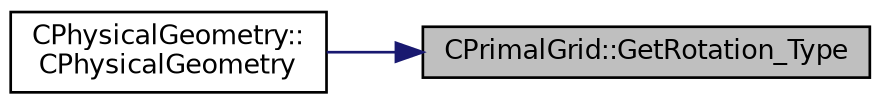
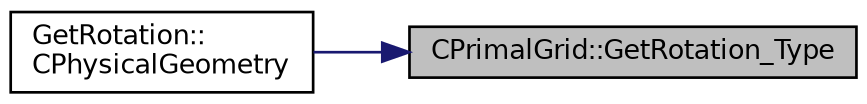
node "CPhysicalGeometry:: CPhysicalGeometry": label "CPhysicalGeometry:: CPhysicalGeometry" -> "GetRotation:: CPhysicalGeometry"
